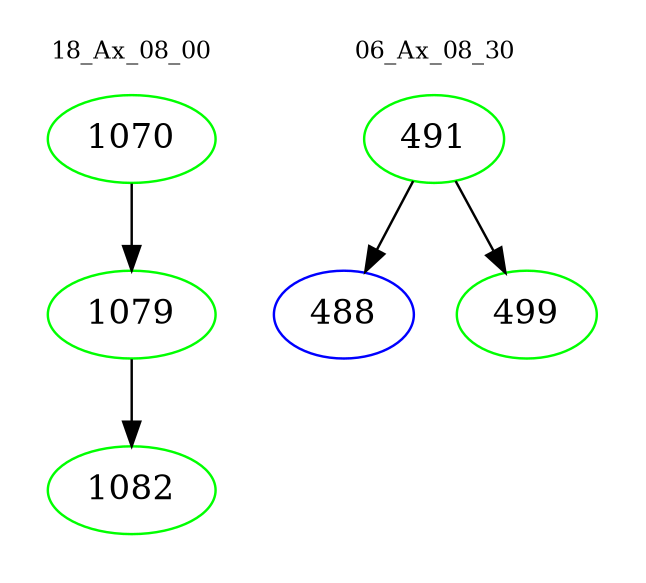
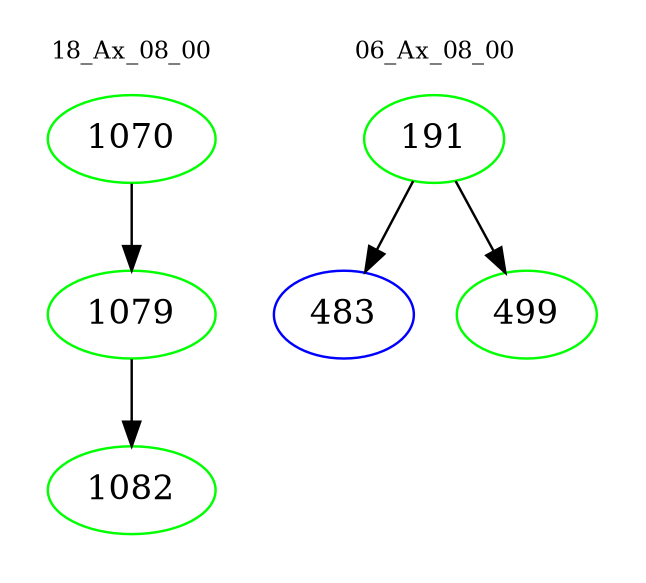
cluster "06_Ax_08_30": label "06_Ax_08_30" -> "06_Ax_08_00"
node "491": label "491" -> "191"
node "488": label "488" -> "483"
